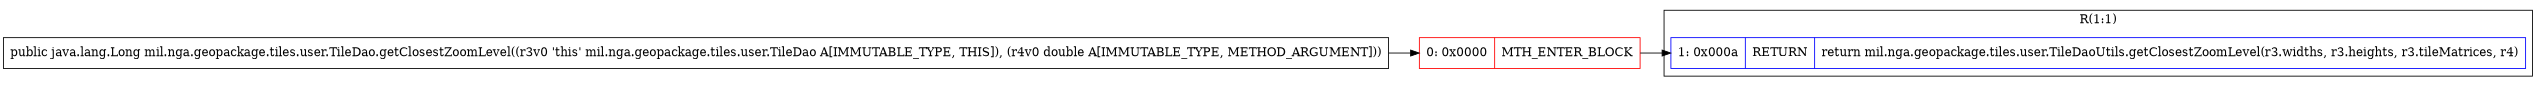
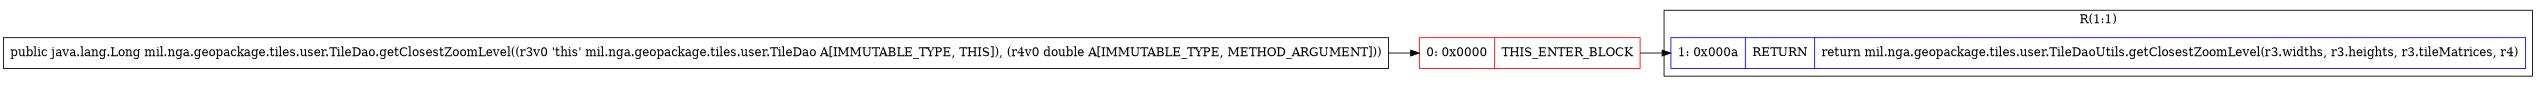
node "0: 0x0000": text "MTH_ENTER_BLOCK" -> "THIS_ENTER_BLOCK"
